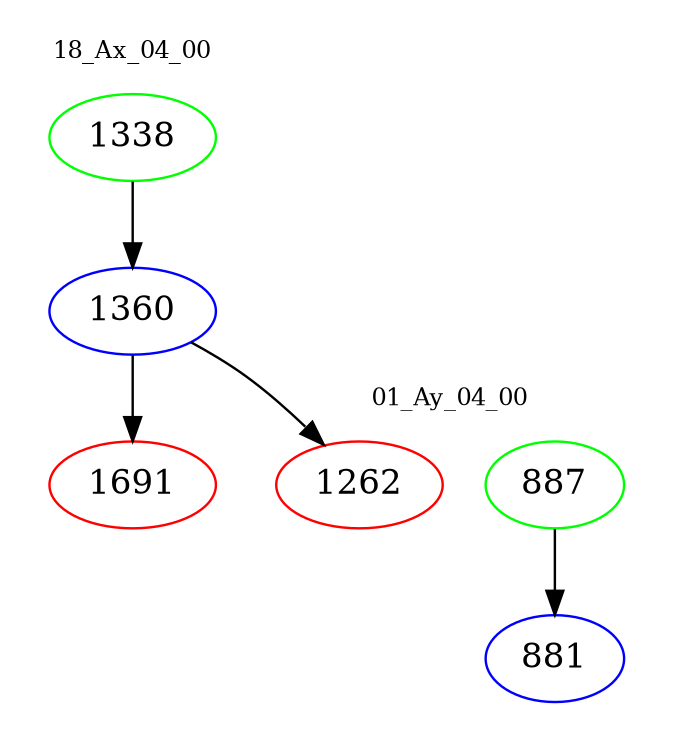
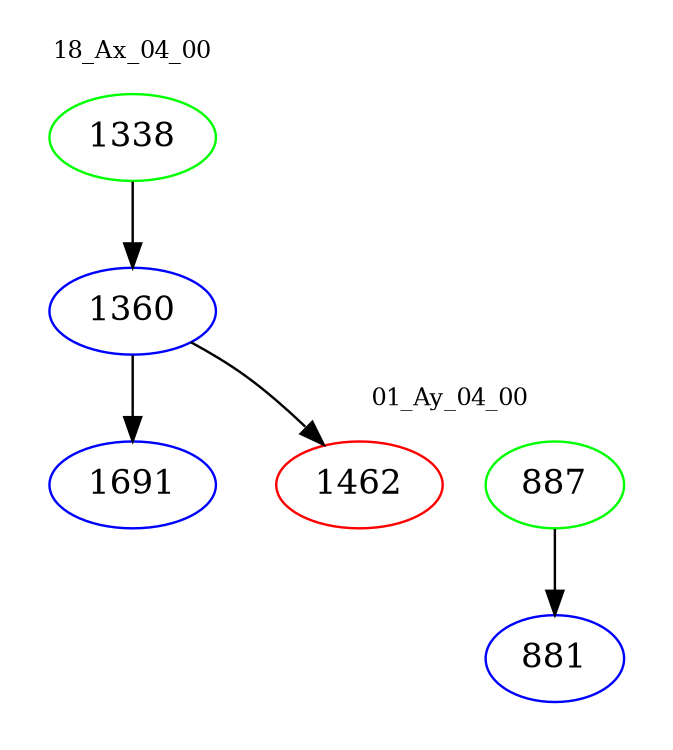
node "1691": color red -> blue
node "1262": label "1262" -> "1462"
